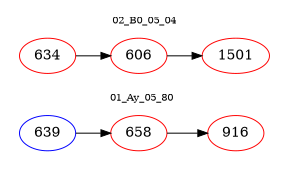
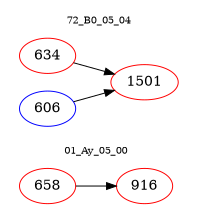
cluster "02_B0_05_04": label "02_B0_05_04" -> "72_B0_05_04"
edge "634" -> "606": now "634" -> "1501"
node "606": color red -> blue
cluster "01_Ay_05_80": label "01_Ay_05_80" -> "01_Ay_05_00"
node "639": removed
